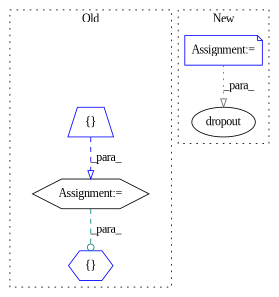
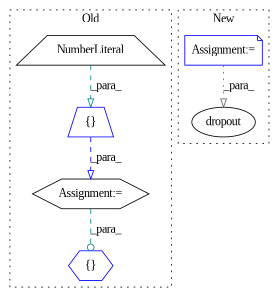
node "NumberLiteral": added
